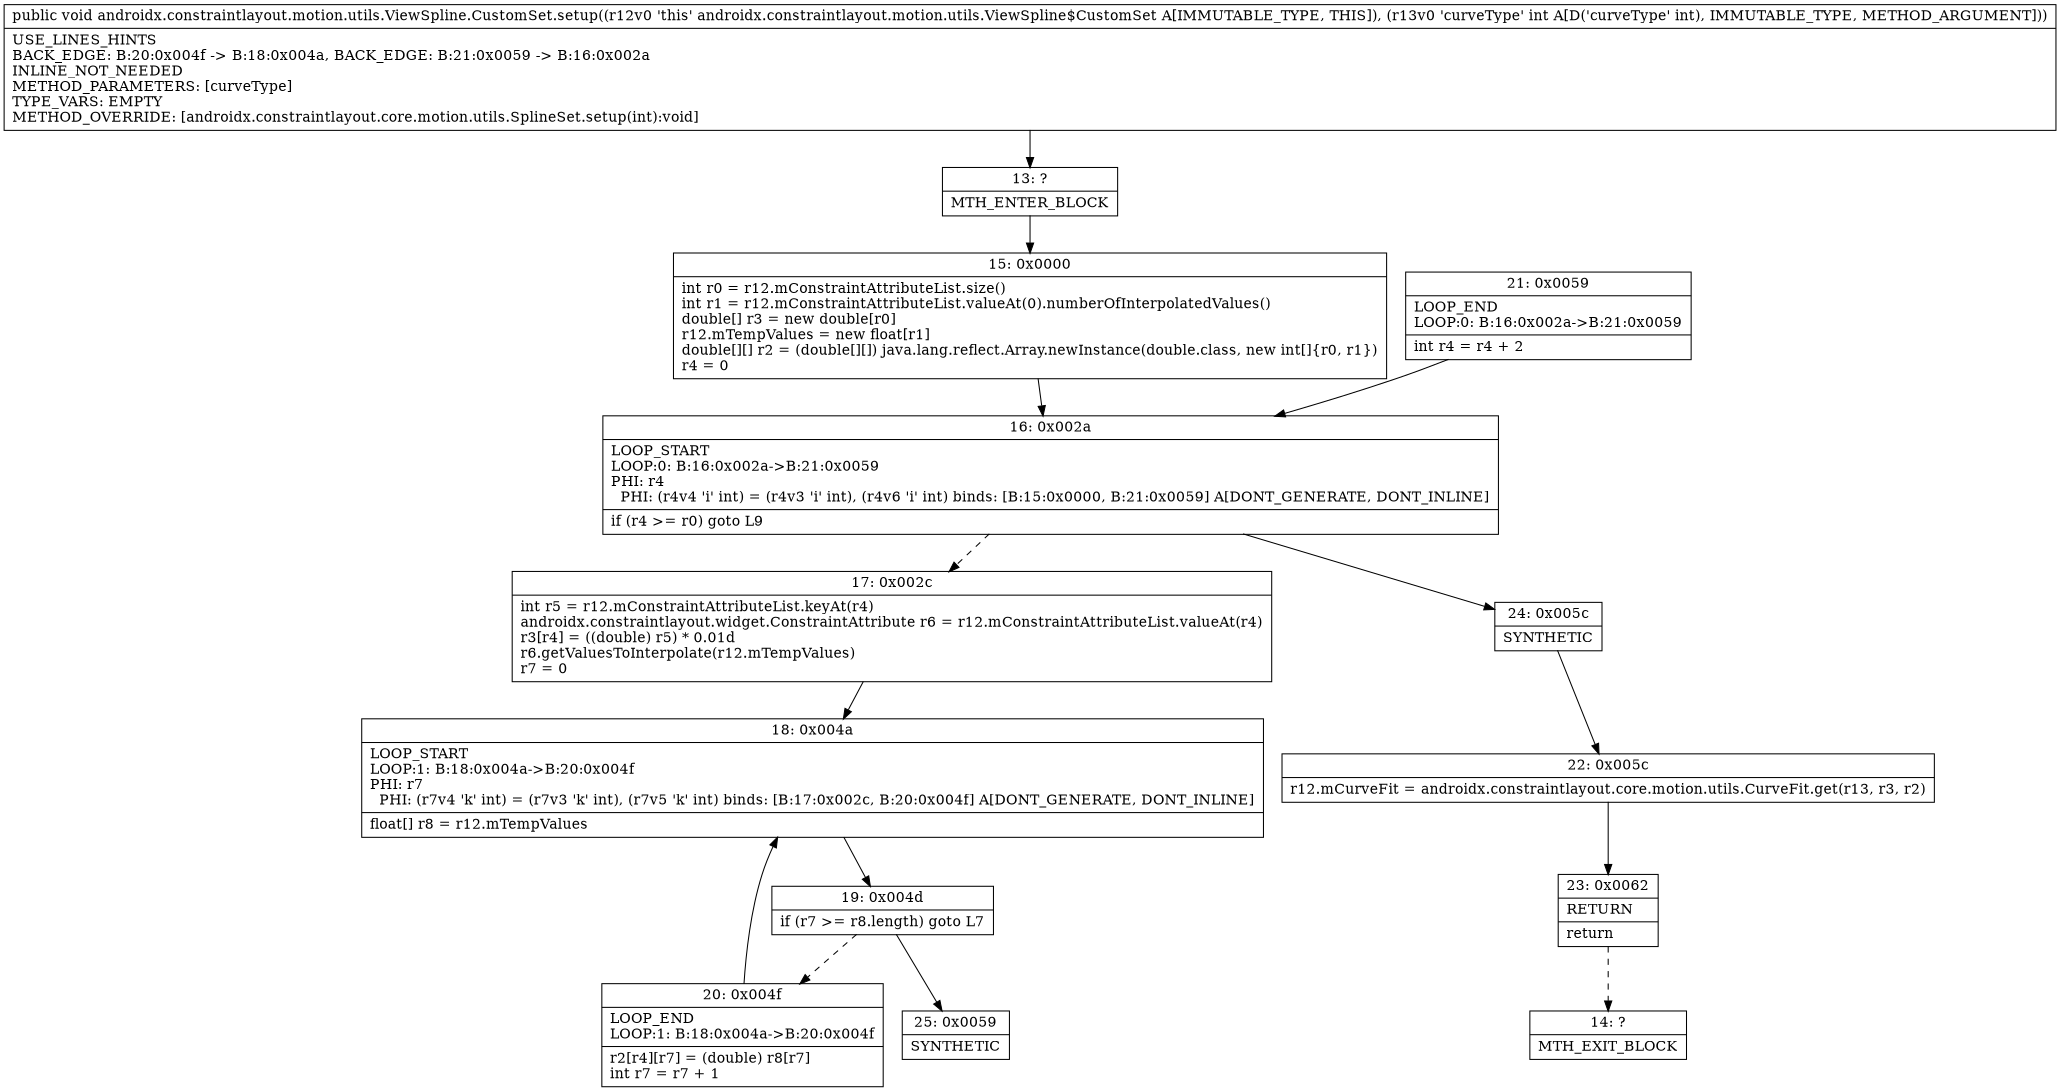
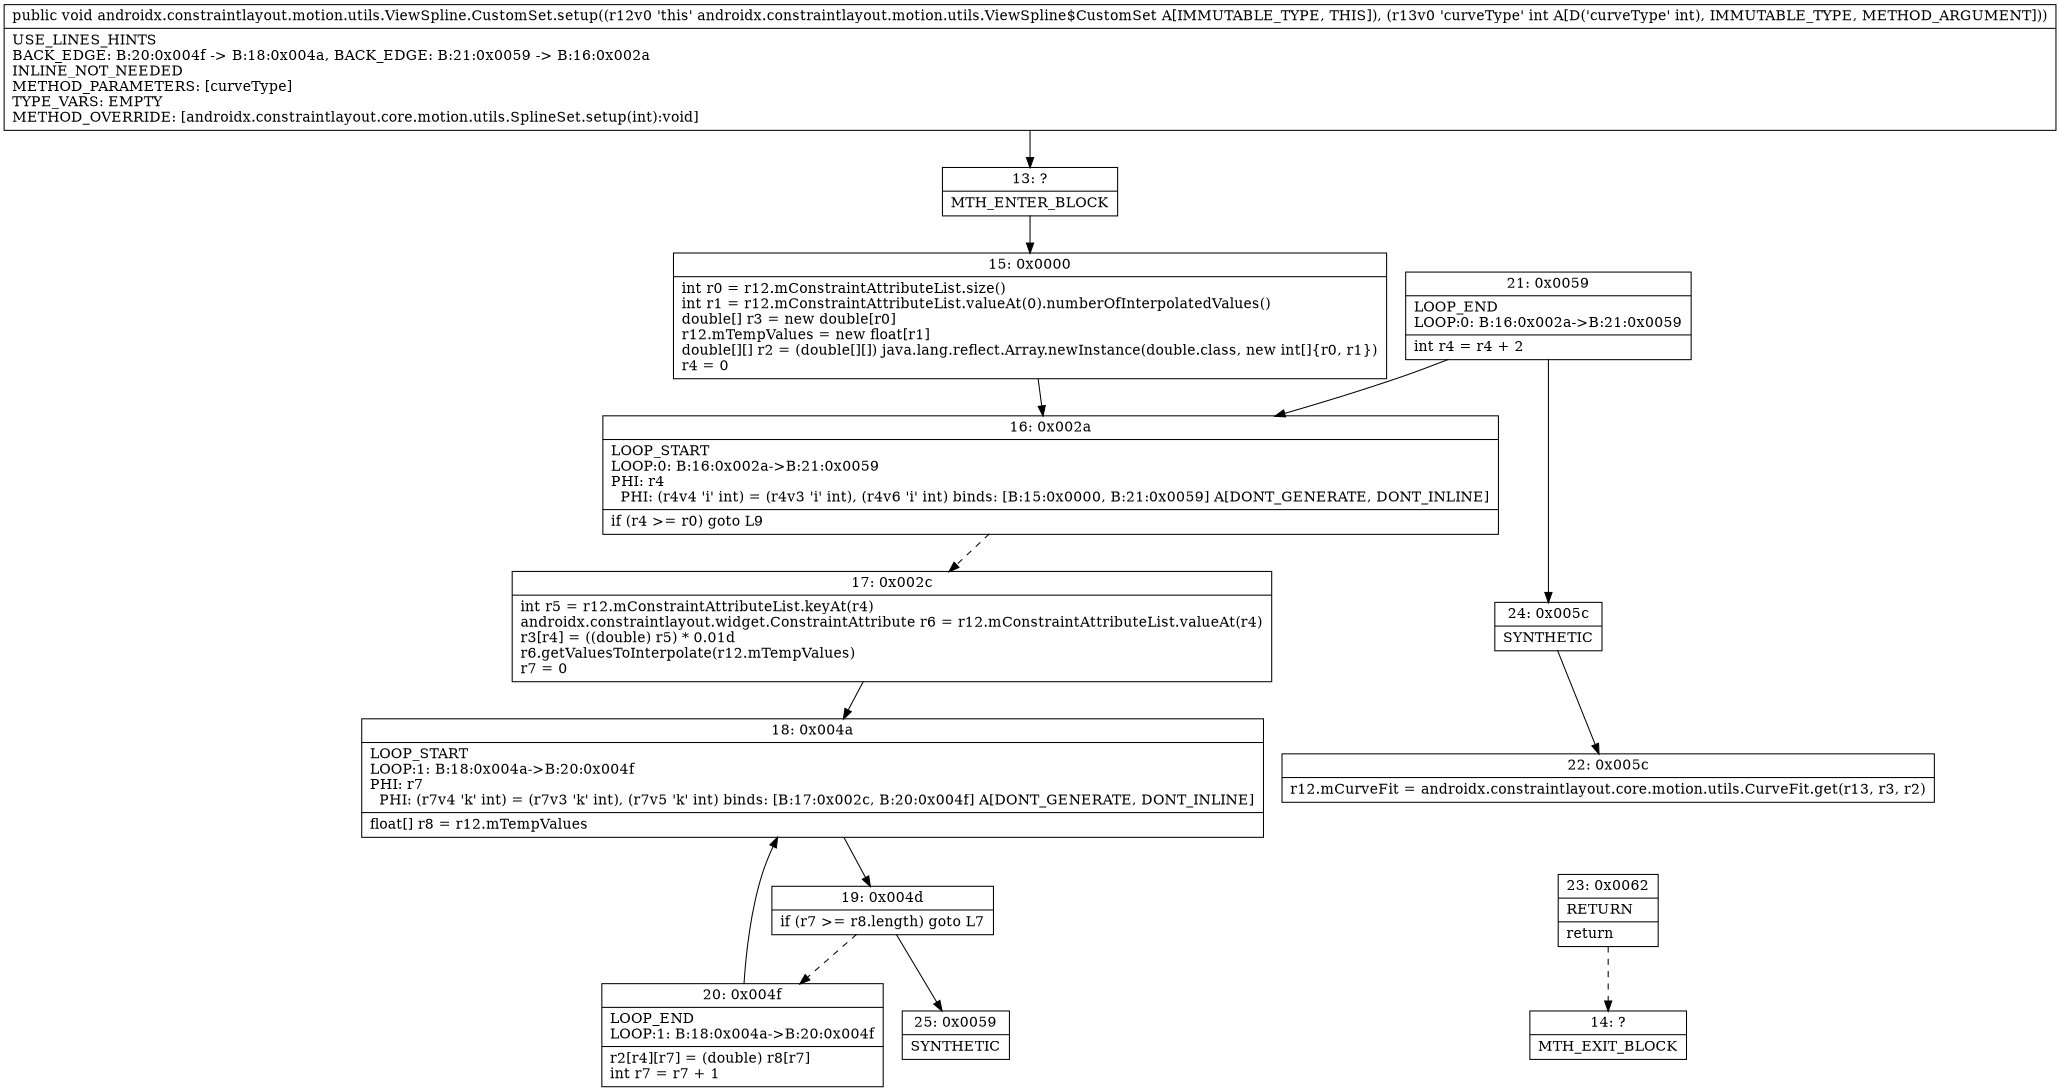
edge "16: 0x002a" -> "24: 0x005c": now "21: 0x0059" -> "24: 0x005c"
edge "22: 0x005c" -> "23: 0x0062": removed
